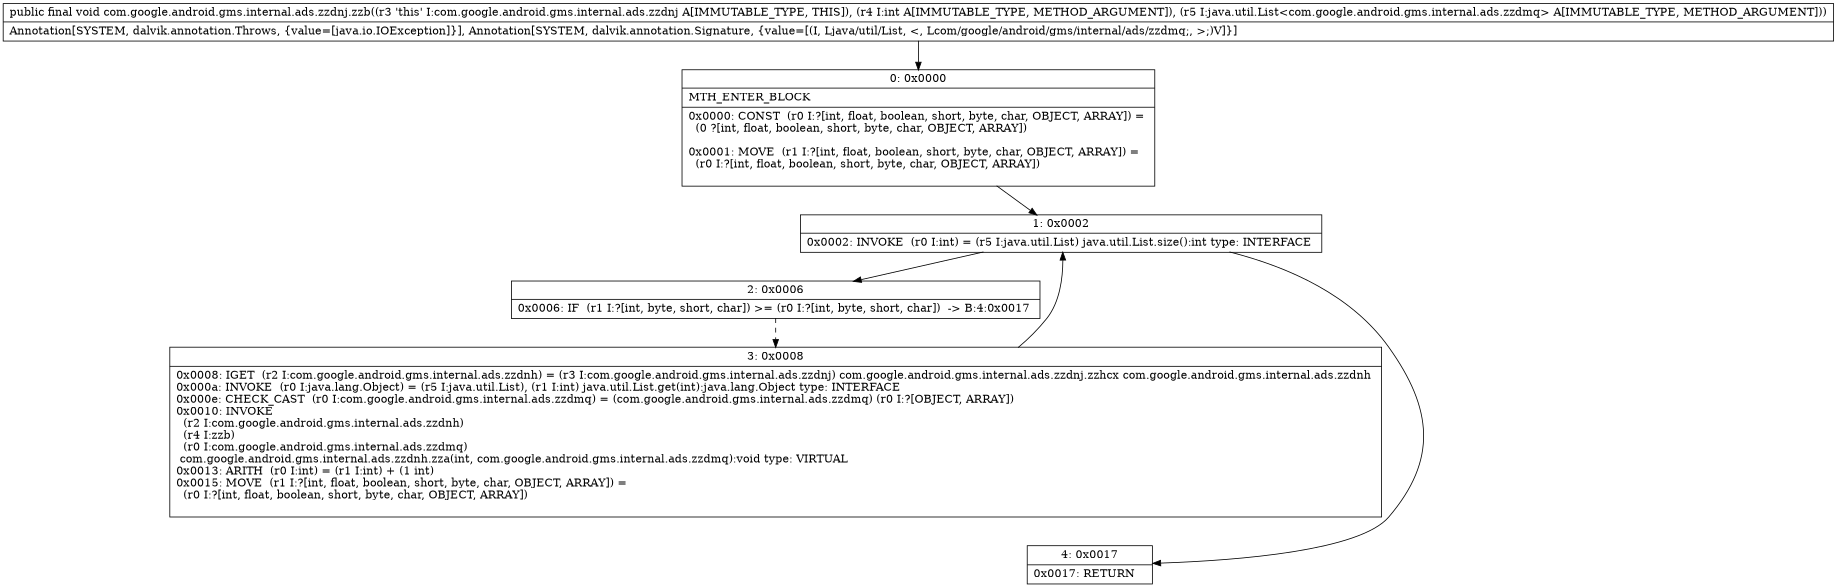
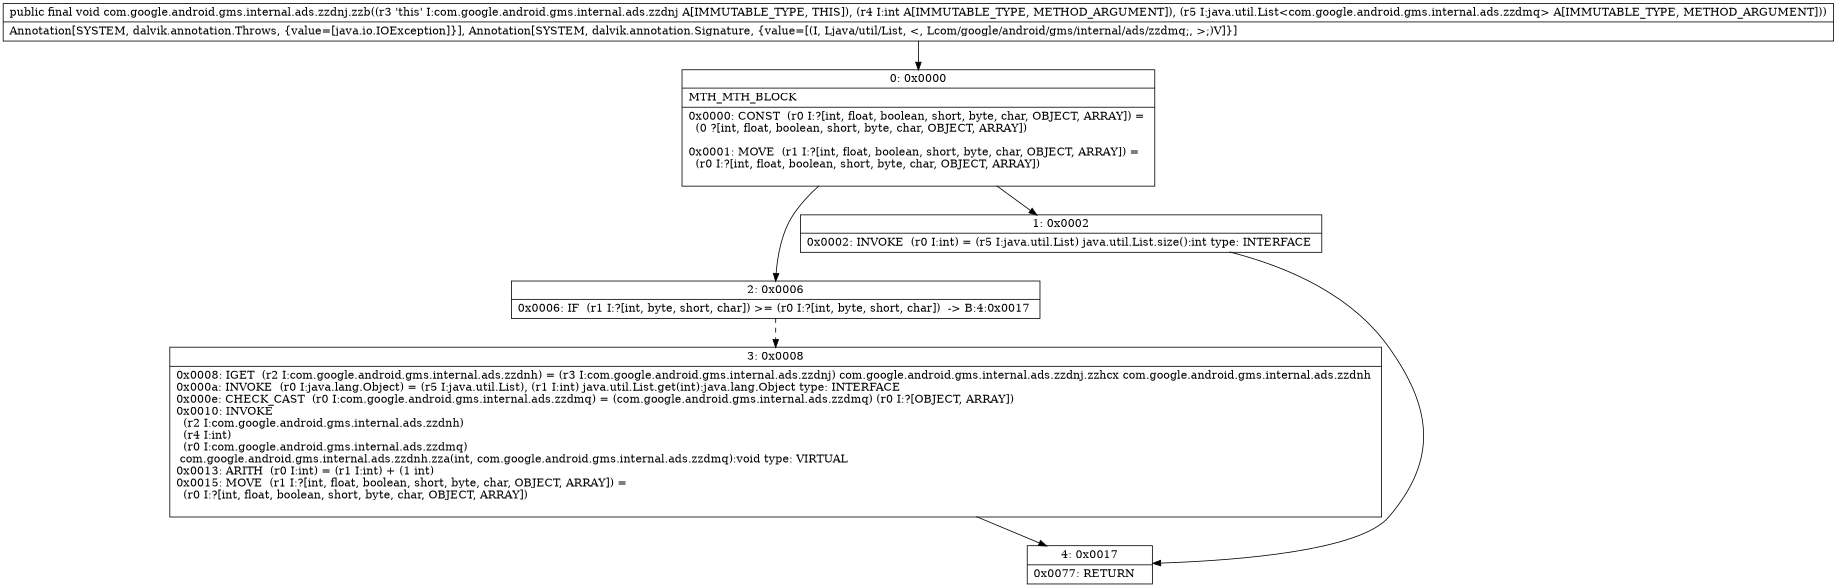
node "0: 0x0000": text "MTH_ENTER_BLOCK" -> "MTH_MTH_BLOCK"
edge "1: 0x0002" -> "2: 0x0006": now "0: 0x0000" -> "2: 0x0006"
edge "3: 0x0008" -> "1: 0x0002": now "3: 0x0008" -> "4: 0x0017"
node "3: 0x0008": text "(r4 I:zzb)" -> "(r4 I:int)"
node "4: 0x0017": text "0x0017: RETURN" -> "0x0077: RETURN"
